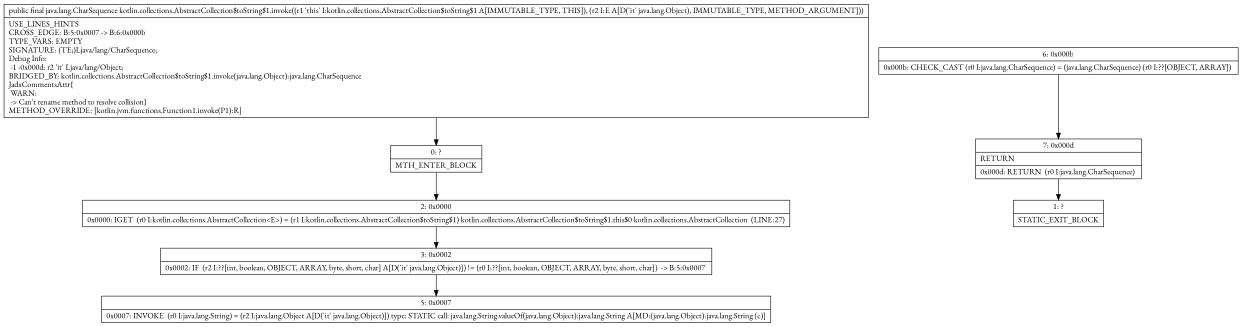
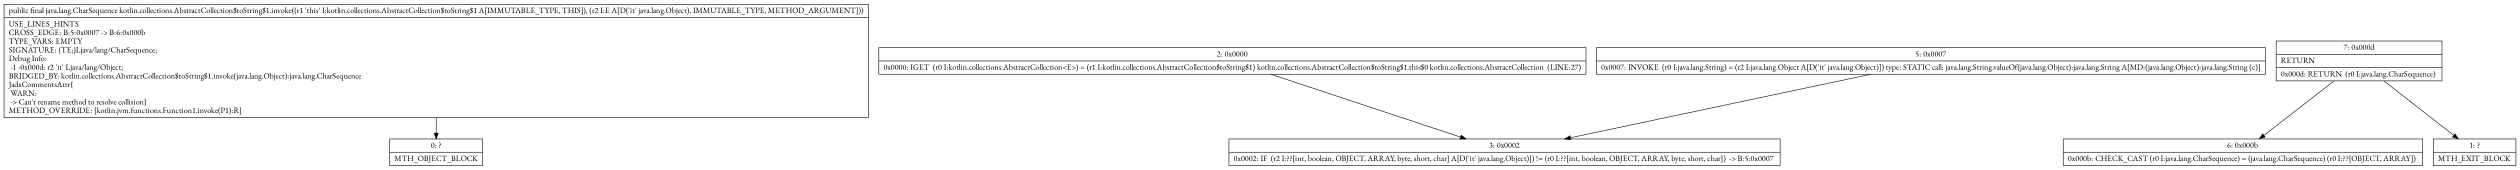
edge "6: 0x000b" -> "7: 0x000d": reversed
node "0: ?": text "MTH_ENTER_BLOCK" -> "MTH_OBJECT_BLOCK"
edge "0: ?" -> "2: 0x0000": removed
node "1: ?": text "STATIC_EXIT_BLOCK" -> "MTH_EXIT_BLOCK"
edge "3: 0x0002" -> "5: 0x0007": reversed
